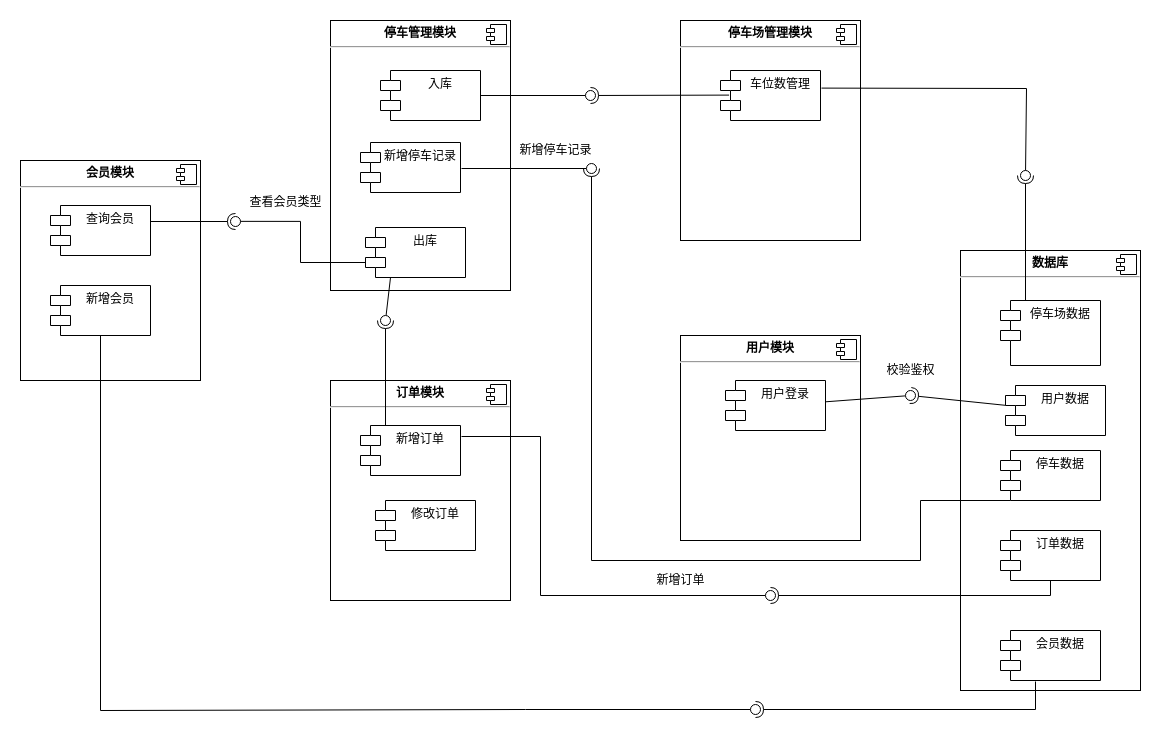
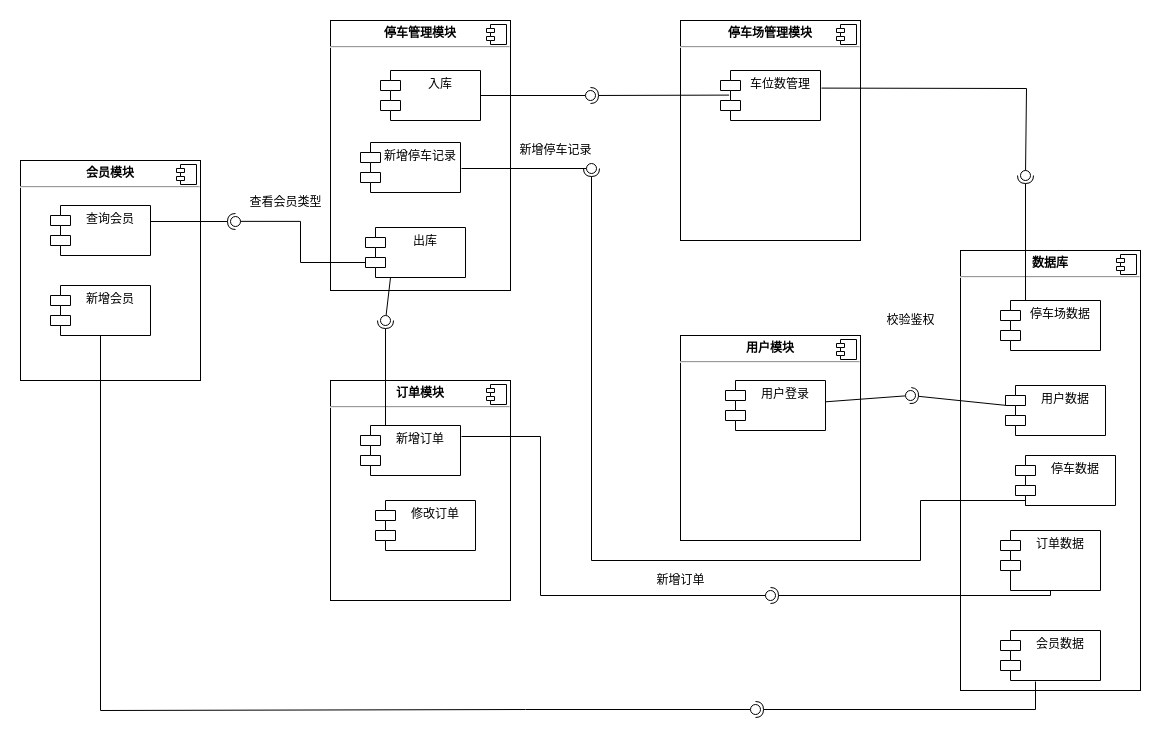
node "停车场数据": size 100x65 -> 100x50
node "校验鉴权": moved (911, 371) -> (911, 321)
node "停车数据": moved (1051, 476) -> (1066, 481)
node "订单数据": size 100x50 -> 100x60
